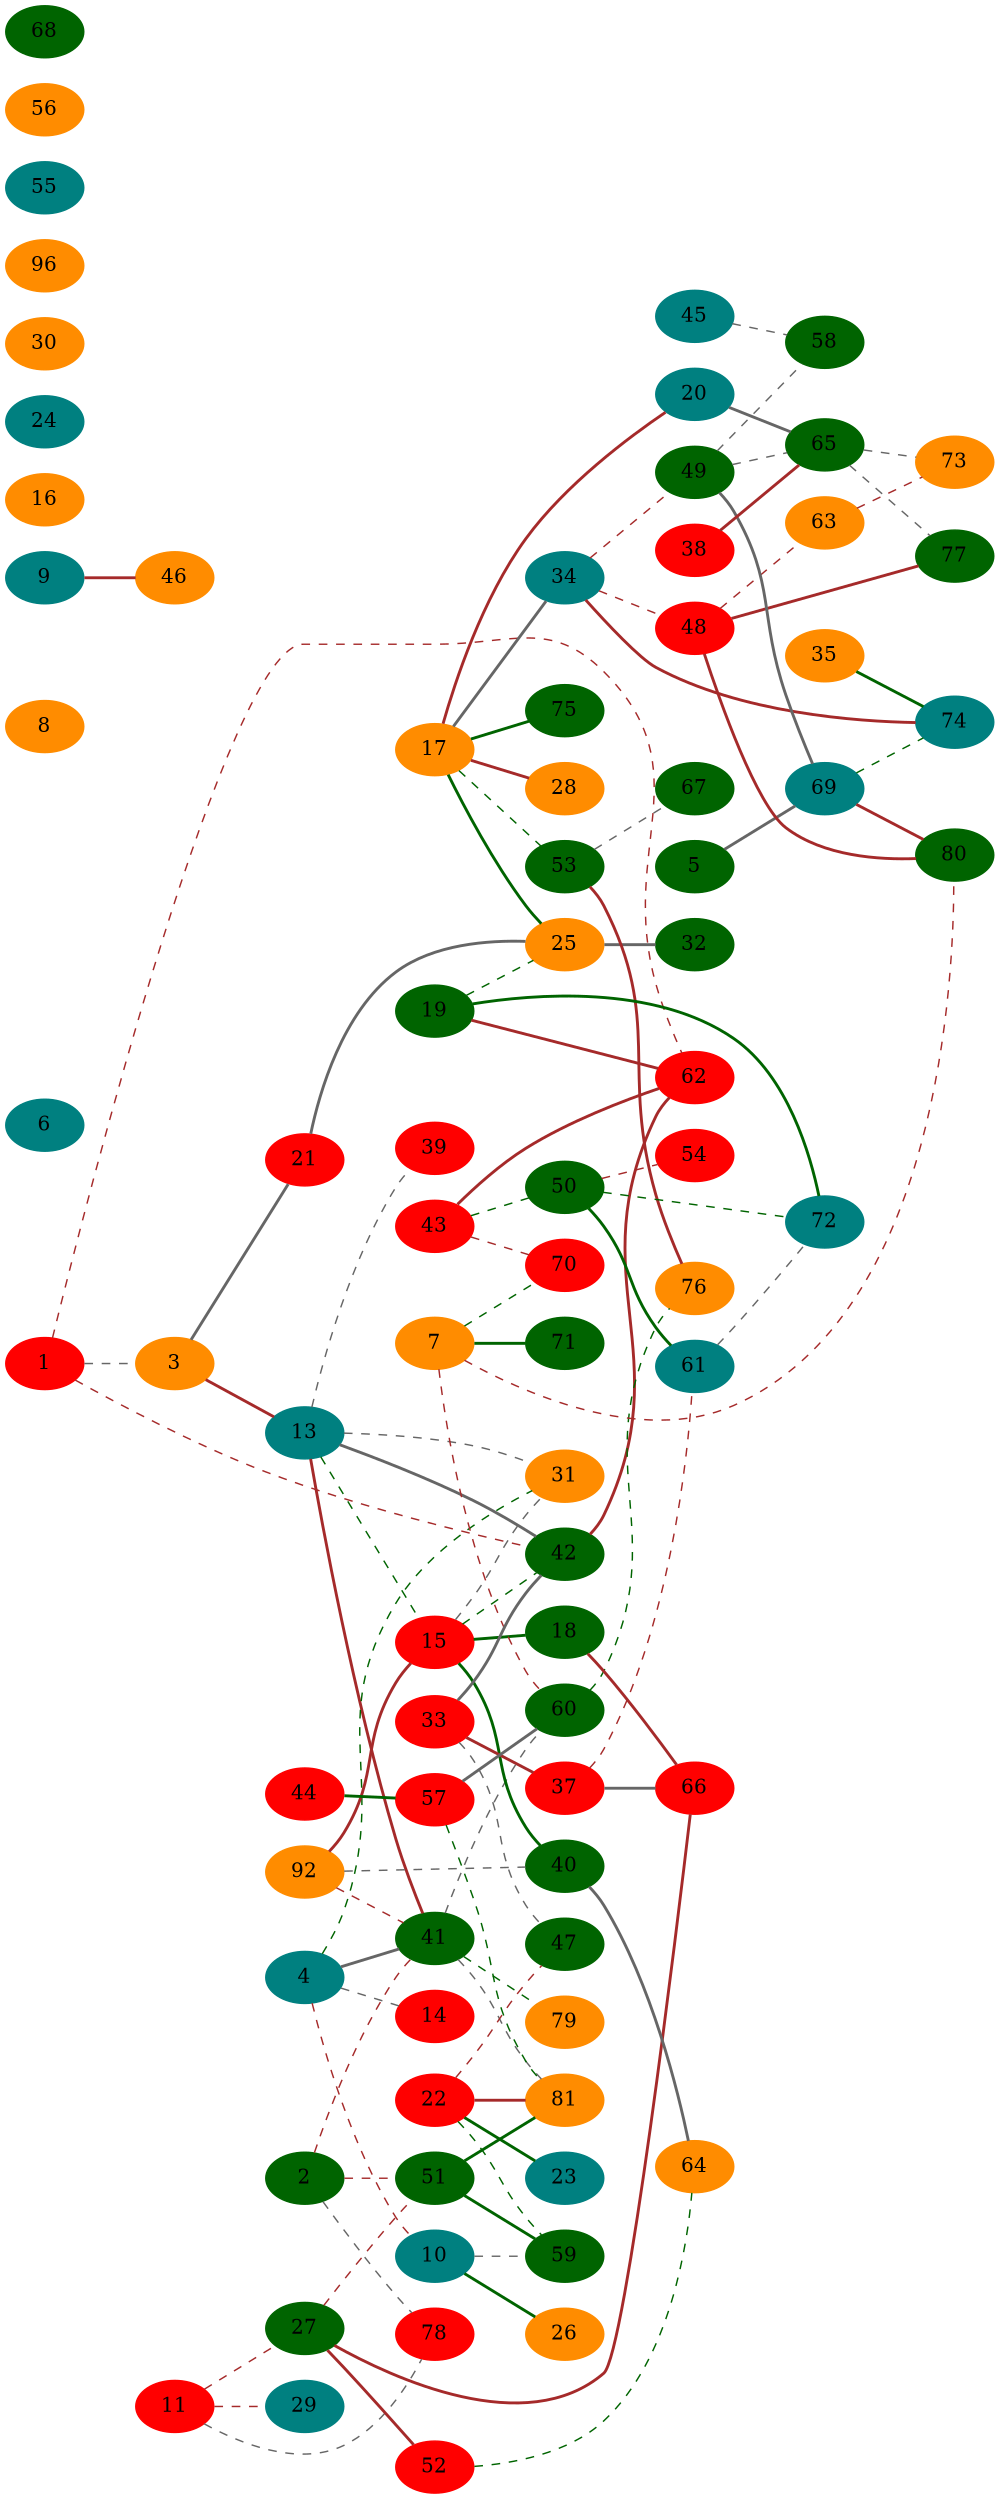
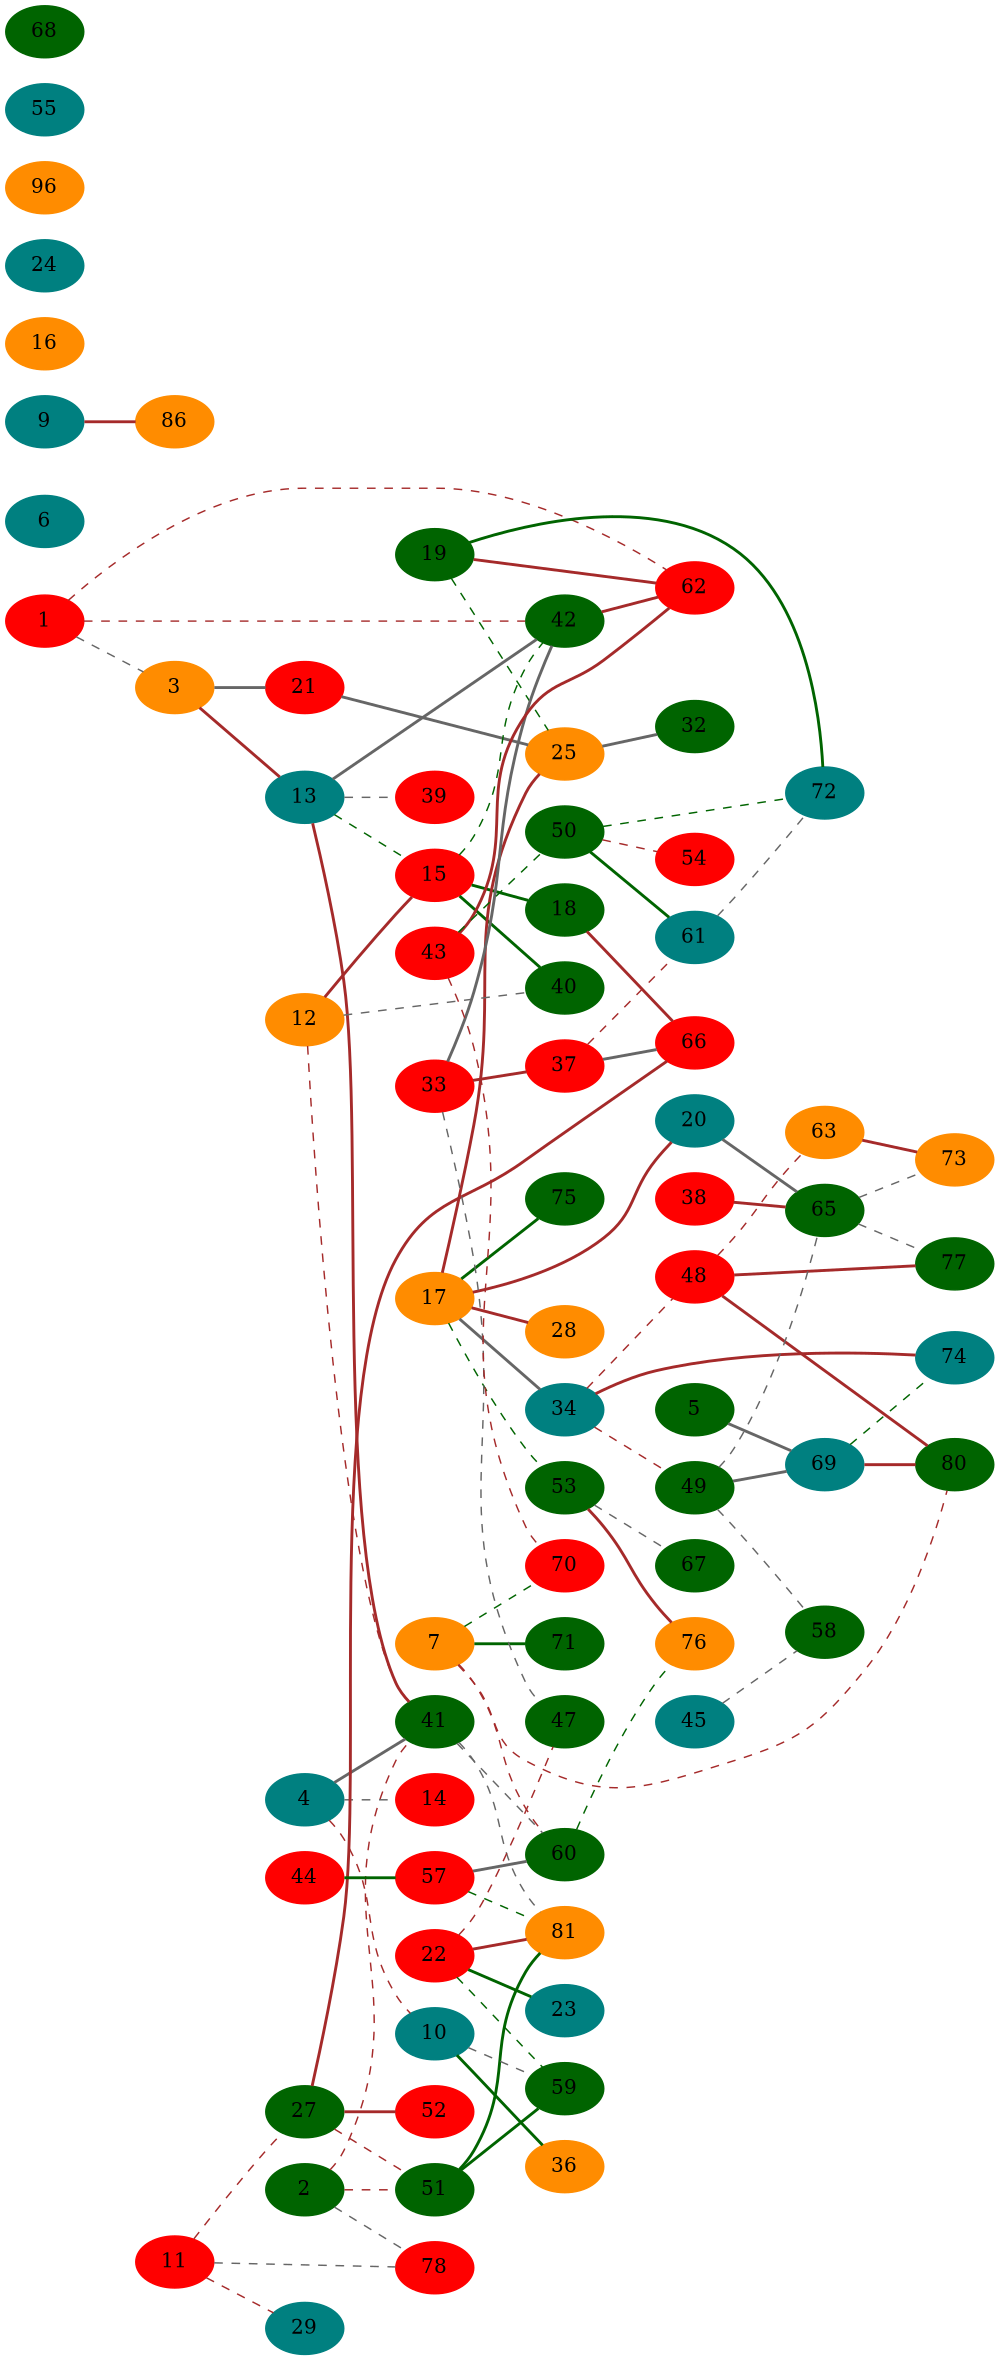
node "56": removed
node "30": removed
edge "73" -- "63": style dashed -> bold
node "46": label "46" -> "86"
node "35": removed
node "8": removed
edge "17" -- "25": color darkgreen -> brown
node "31": removed
node "92": label "92" -> "12"
node "79": removed
node "64": removed
node "26": label "26" -> "36"
